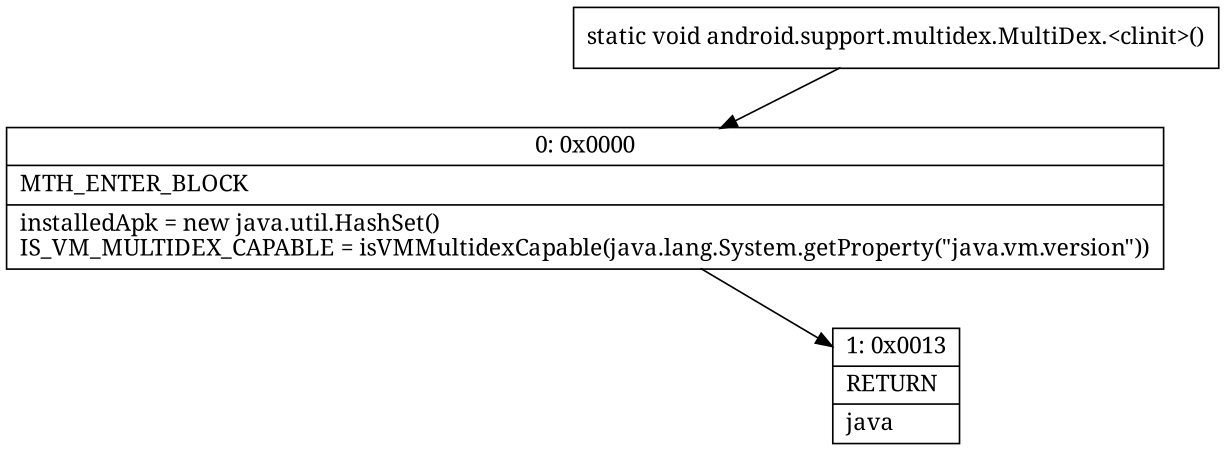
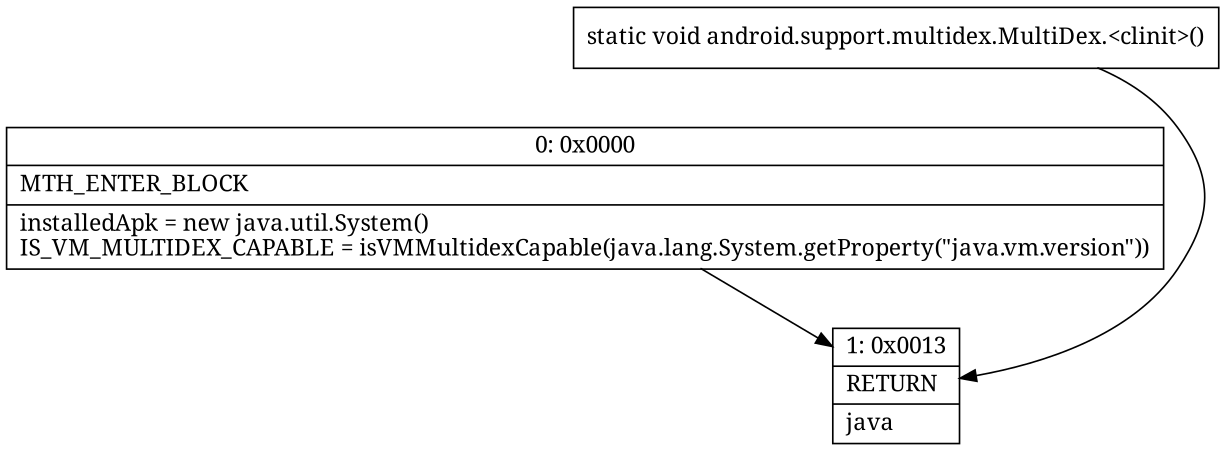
edge "static void android.support.multidex.MultiDex.<clinit>()" -> "0: 0x0000": now "static void android.support.multidex.MultiDex.<clinit>()" -> "1: 0x0013"
node "0: 0x0000": text "installedApk = new java.util.HashSet()" -> "installedApk = new java.util.System()"
